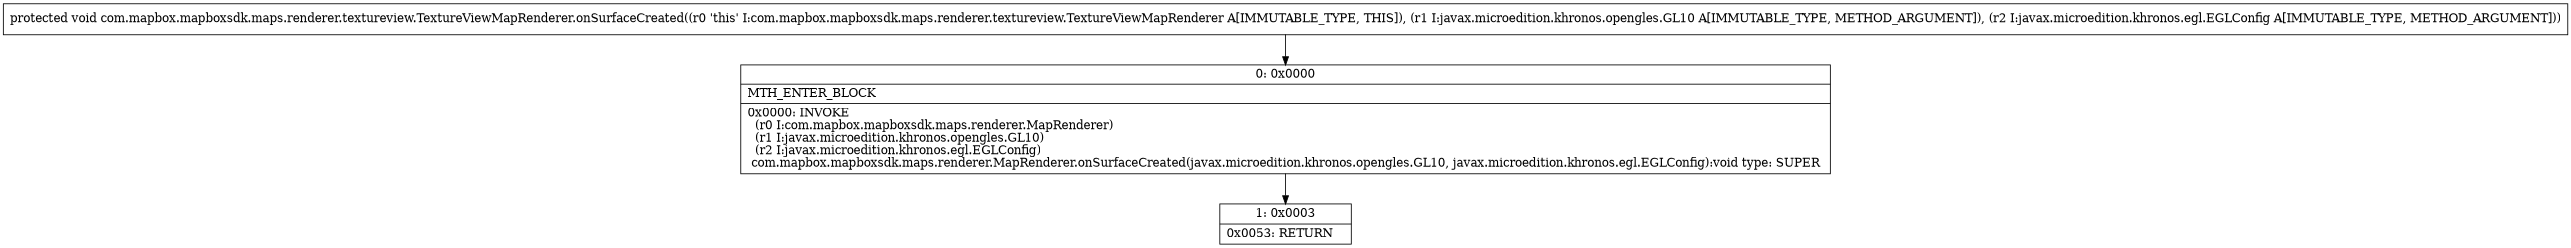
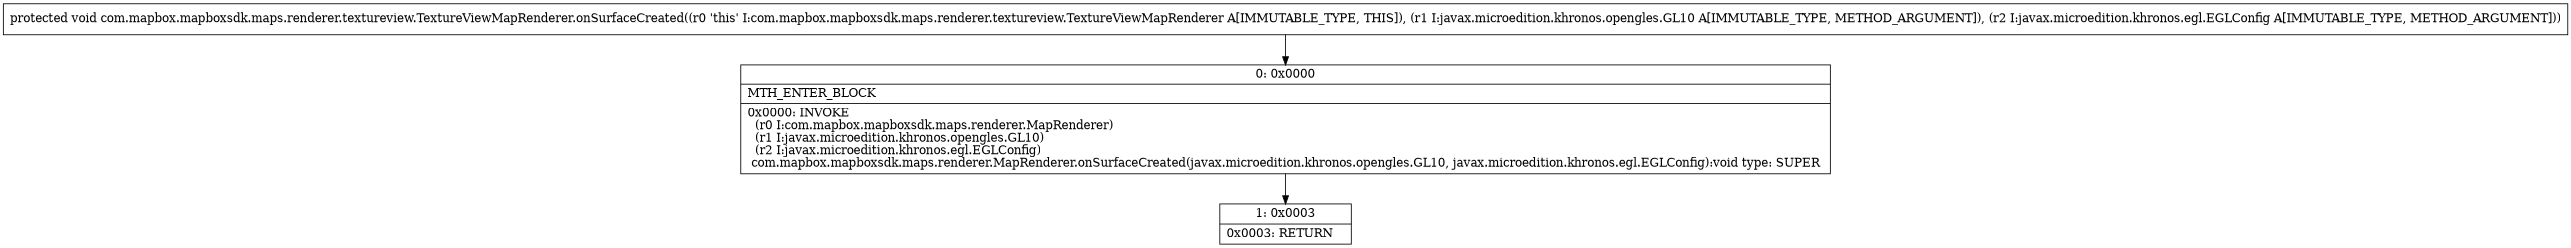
node "1: 0x0003": text "0x0053: RETURN" -> "0x0003: RETURN"
